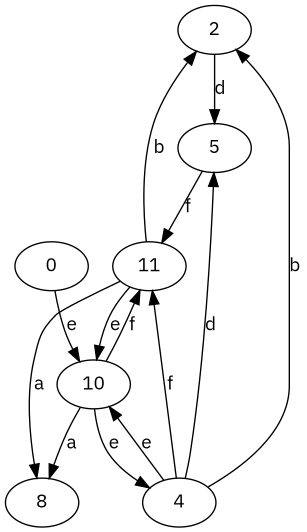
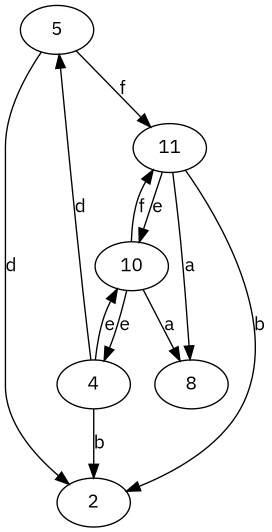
edge "2" -> "5": reversed
node "0": removed
edge "4" -> "11": removed, label "f"
